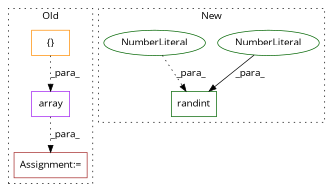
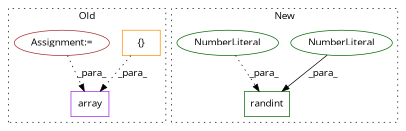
edge "array" -> "Assignment:=": reversed
node "Assignment:=": shape box -> ellipse
